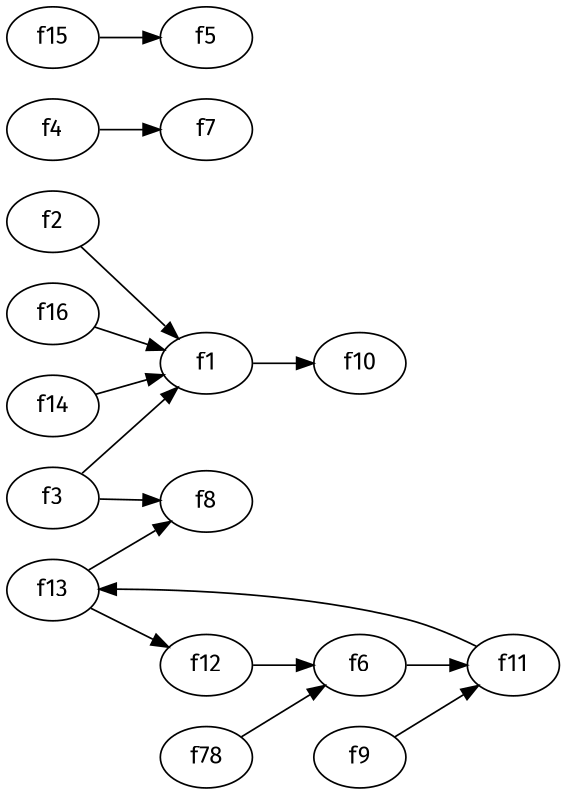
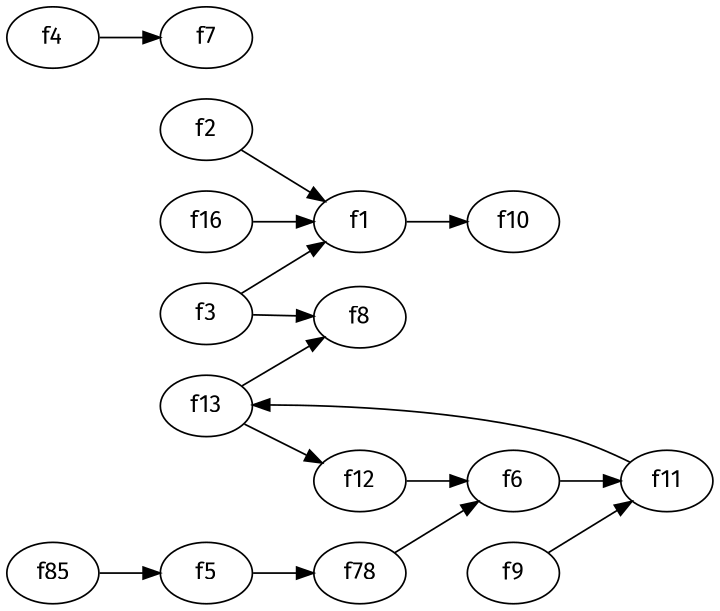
node "f15": label "f15" -> "f85"
node "f14": removed
edge "f5" -> "f78": added
